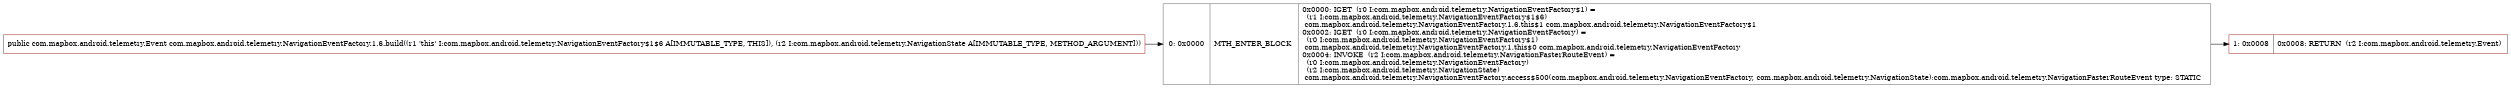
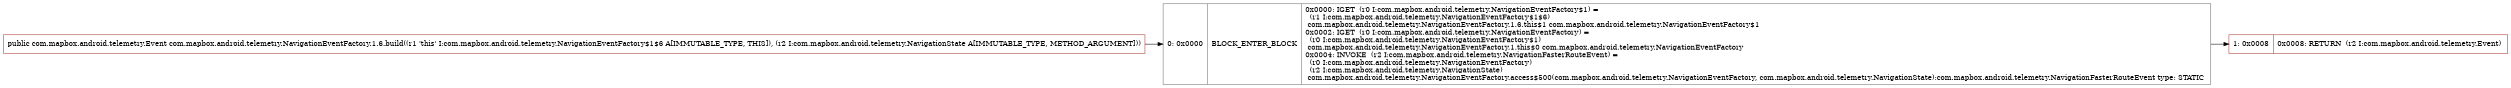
node "0: 0x0000": text "MTH_ENTER_BLOCK" -> "BLOCK_ENTER_BLOCK"
